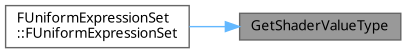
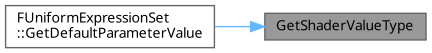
node "FUniformExpressionSet ::FUniformExpressionSet": label "FUniformExpressionSet ::FUniformExpressionSet" -> "FUniformExpressionSet ::GetDefaultParameterValue"
